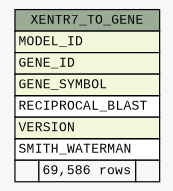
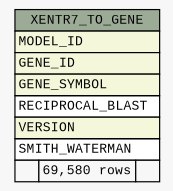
node "XENTR7_TO_GENE": text "69,586 rows" -> "69,580 rows"
